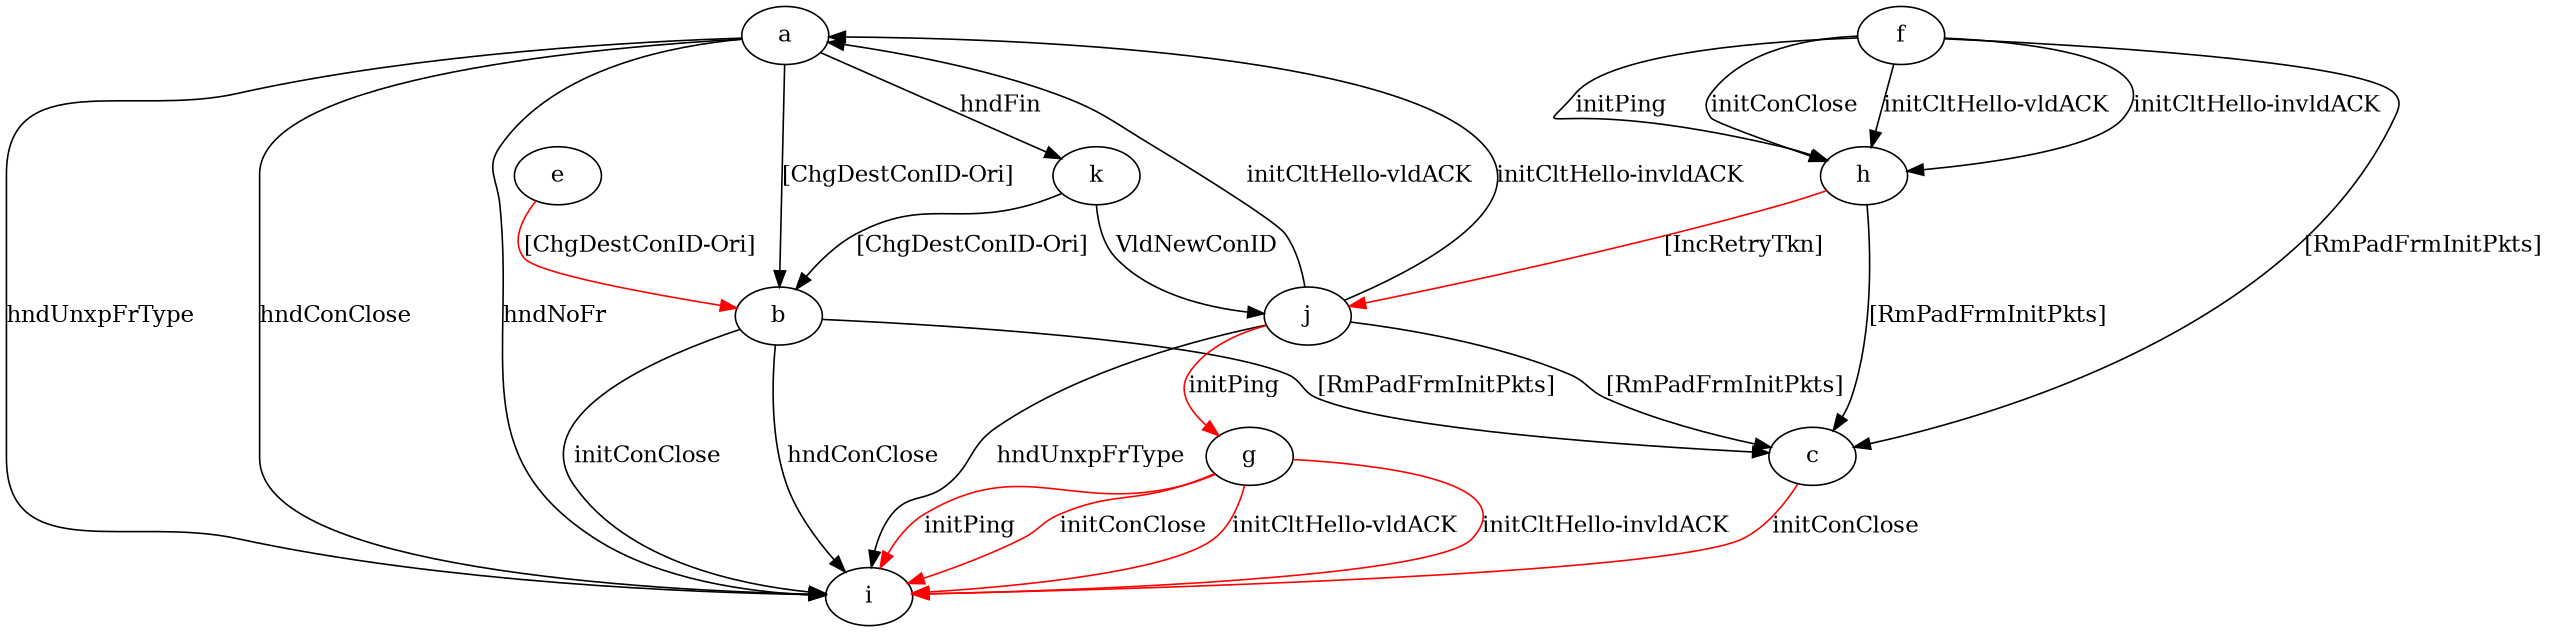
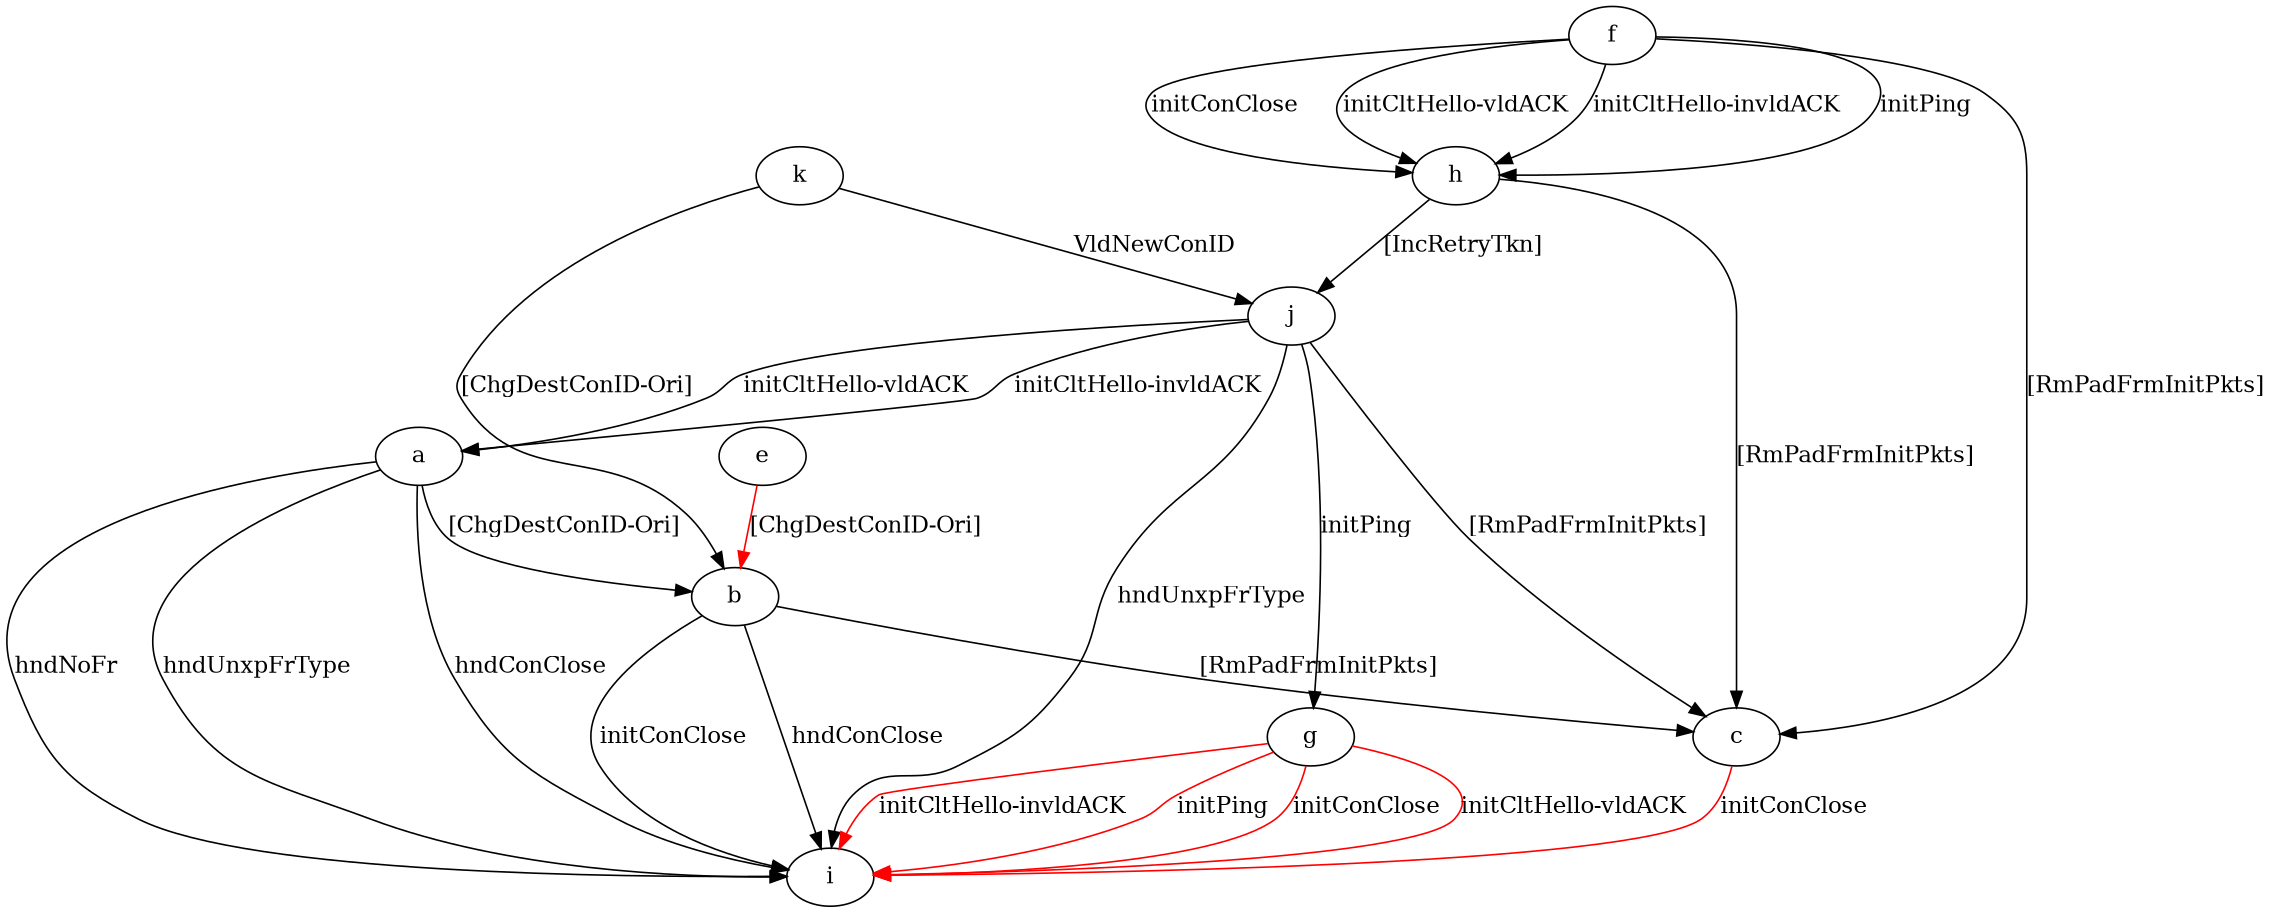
edge "a" -> "k": removed, label "hndFin"
edge "h" -> "j": color red -> black
edge "j" -> "g": color red -> black
